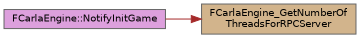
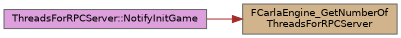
node "FCarlaEngine::NotifyInitGame": label "FCarlaEngine::NotifyInitGame" -> "ThreadsForRPCServer::NotifyInitGame"
